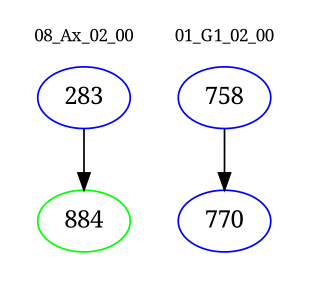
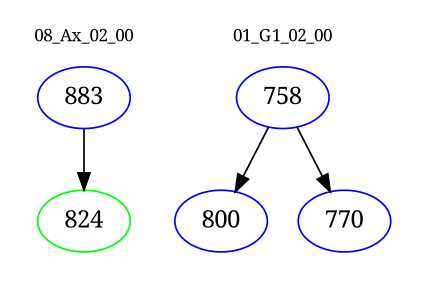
node "283": label "283" -> "883"
node "884": label "884" -> "824"
node "800": added
